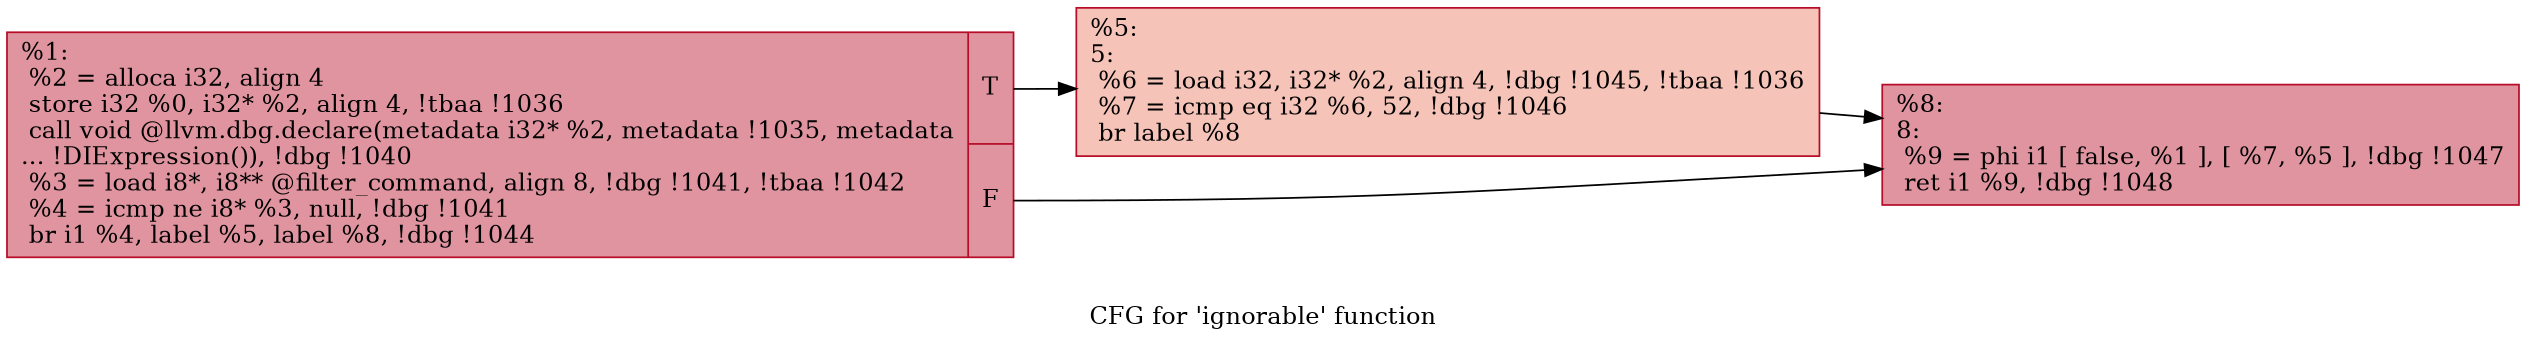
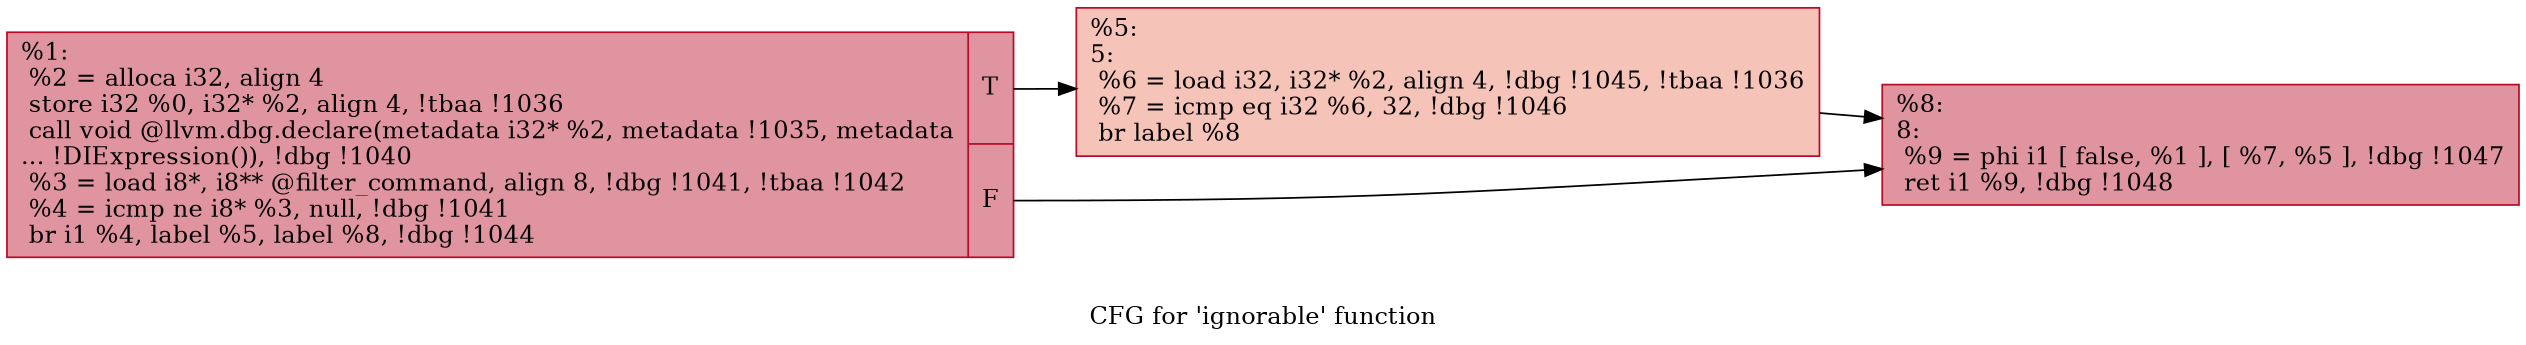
node "%5:": text "%7 = icmp eq i32 %6, 52, !dbg !1046" -> "%7 = icmp eq i32 %6, 32, !dbg !1046"
